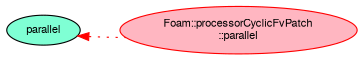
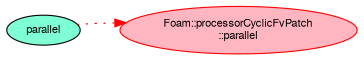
edge "Foam::processorCyclicFvPatch ::parallel" -> "parallel": reversed
